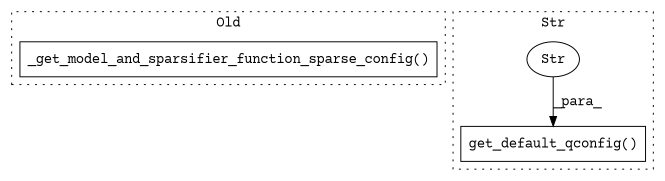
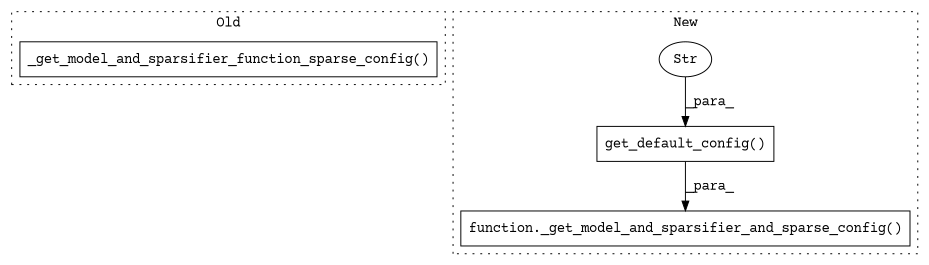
cluster "Str": label "Str" -> "New"
node "get_default_qconfig()": label "get_default_qconfig()" -> "get_default_config()"
node "function._get_model_and_sparsifier_and_sparse_config()": added
